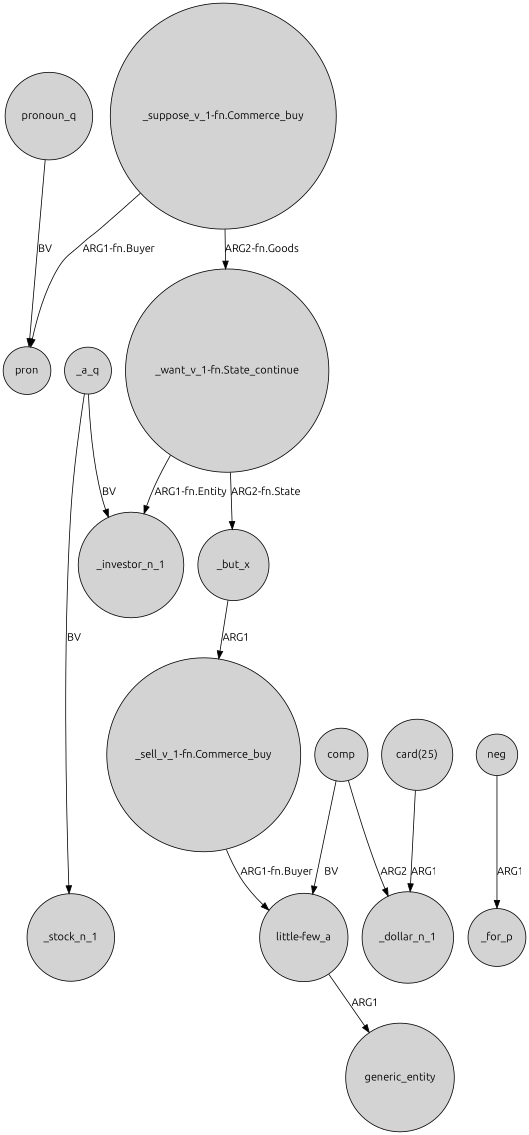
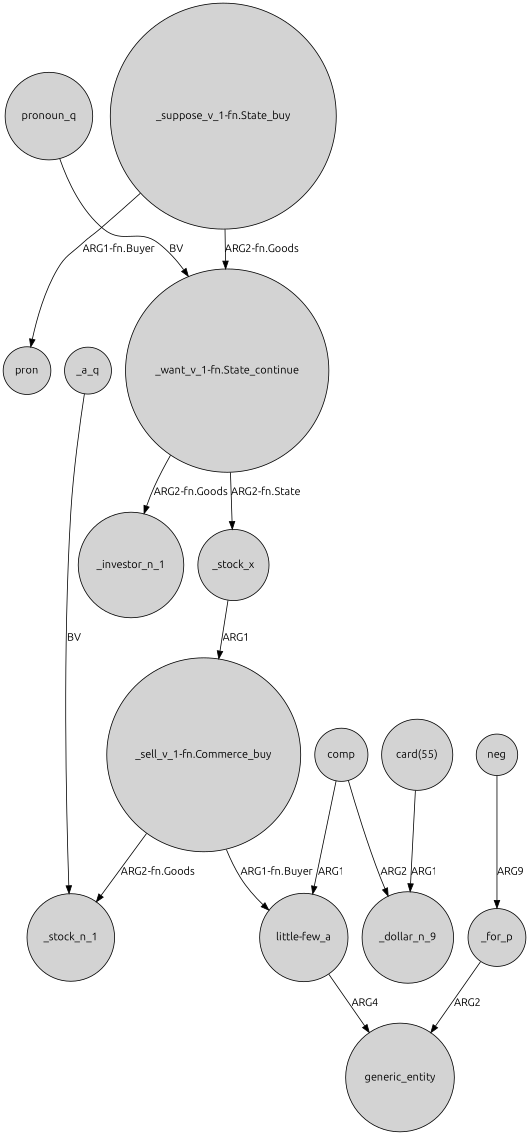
node "_suppose_v_1-fn.Commerce_buy": label "_suppose_v_1-fn.Commerce_buy" -> "_suppose_v_1-fn.State_buy"
edge "pronoun_q" -> "pron": now "pronoun_q" -> "_want_v_1-fn.State_continue"
edge "_a_q" -> "_investor_n_1": removed, label "BV"
edge "_want_v_1-fn.State_continue" -> "_investor_n_1": label "ARG1-fn.Entity" -> "ARG2-fn.Goods"
node "_but_x": label "_but_x" -> "_stock_x"
node "card(25)": label "card(25)" -> "card(55)"
edge "_sell_v_1-fn.Commerce_buy" -> "_stock_n_1": added, label "ARG2-fn.Goods"
edge "comp" -> "little-few_a": label "BV" -> "ARG1"
edge "neg" -> "_for_p": label "ARG1" -> "ARG9"
node "_dollar_n_1": label "_dollar_n_1" -> "_dollar_n_9"
edge "_for_p" -> "generic_entity": added, label "ARG2"
edge "little-few_a" -> "generic_entity": label "ARG1" -> "ARG4"
